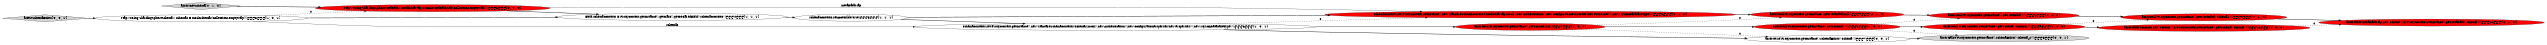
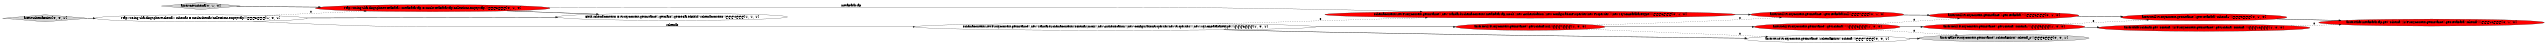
node "schemaContexts.setAccessible(true)@@@5@@@['1', '1', '1']": removed
